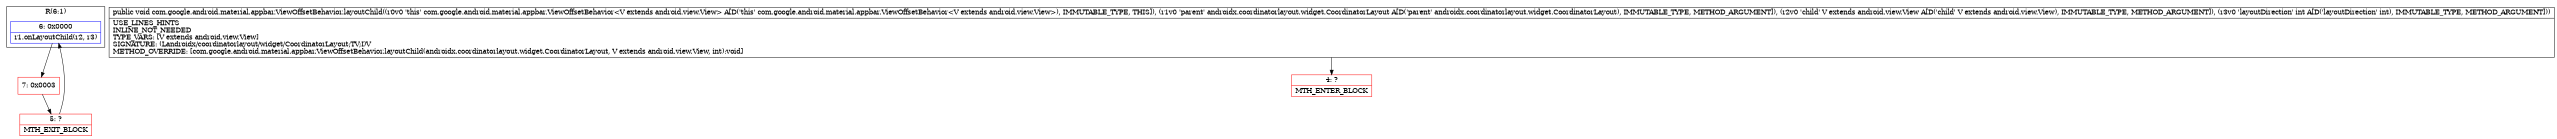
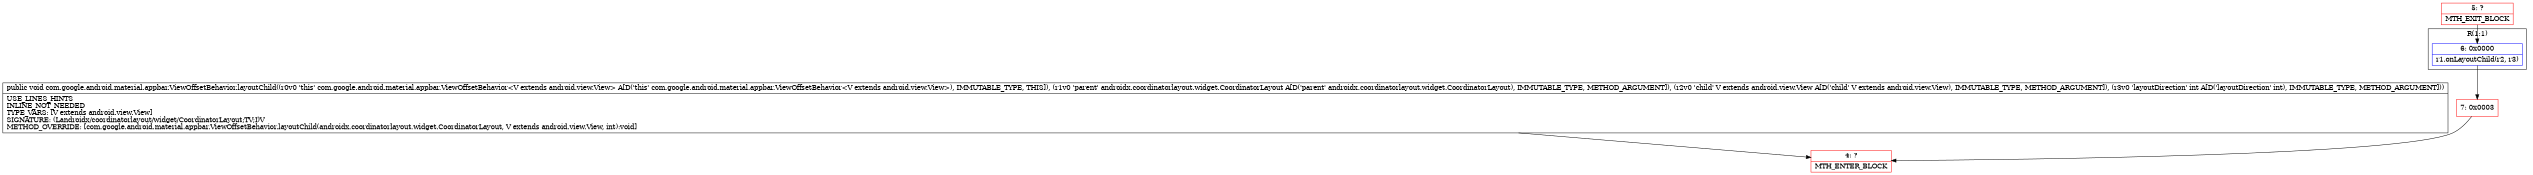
cluster "R(6:1)": label "R(6:1)" -> "R(1:1)"
edge "7: 0x0003" -> "5: ?": now "7: 0x0003" -> "4: ?"
